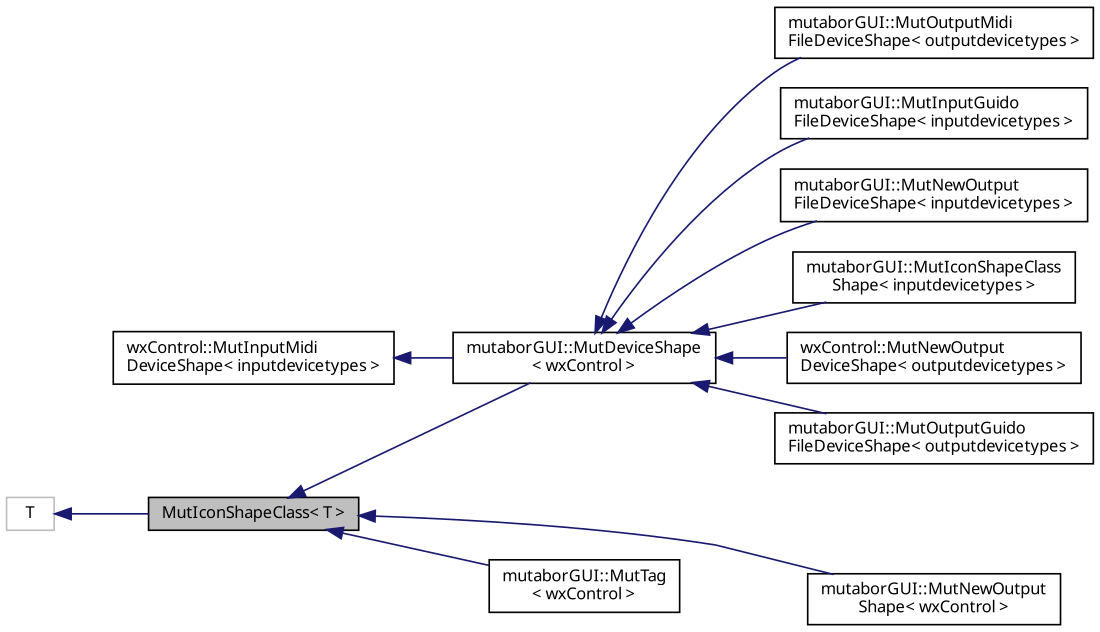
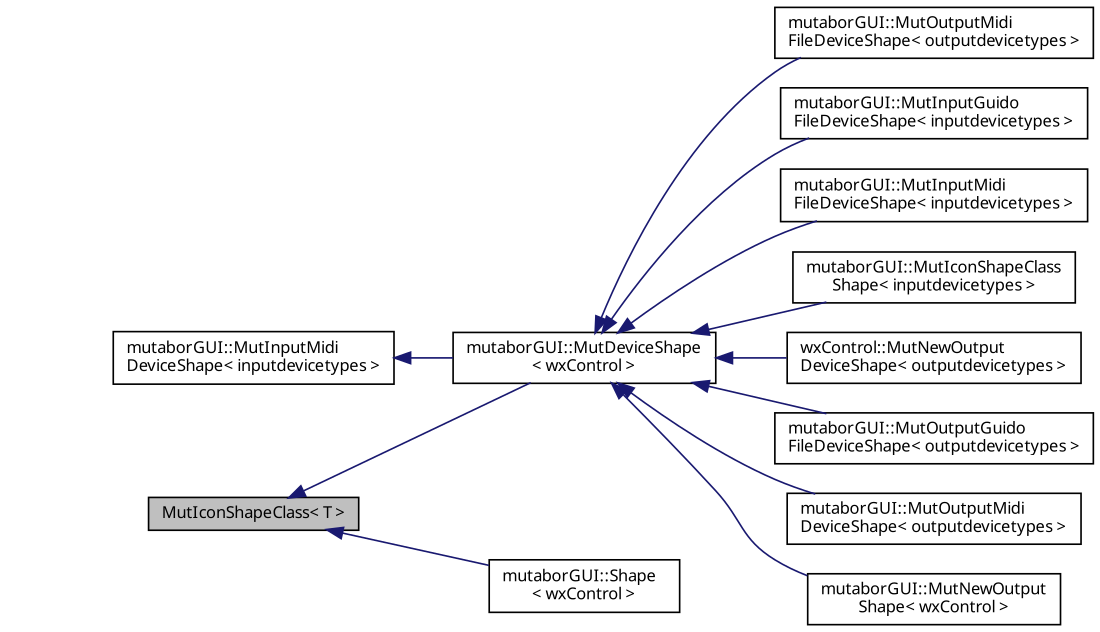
node "mutaborGUI::MutNewOutput FileDeviceShape< inputdevicetypes >": label "mutaborGUI::MutNewOutput FileDeviceShape< inputdevicetypes >" -> "mutaborGUI::MutInputMidi FileDeviceShape< inputdevicetypes >"
node "wxControl::MutInputMidi DeviceShape< inputdevicetypes >": label "wxControl::MutInputMidi DeviceShape< inputdevicetypes >" -> "mutaborGUI::MutInputMidi DeviceShape< inputdevicetypes >"
node "T": removed
node "mutaborGUI::MutOutputMidi DeviceShape< outputdevicetypes >": added
edge "mutaborGUI::MutNewOutput Shape< wxControl >" -> "MutIconShapeClass< T >": now "mutaborGUI::MutNewOutput Shape< wxControl >" -> "mutaborGUI::MutDeviceShape < wxControl >"
node "mutaborGUI::MutTag < wxControl >": label "mutaborGUI::MutTag < wxControl >" -> "mutaborGUI::Shape < wxControl >"
